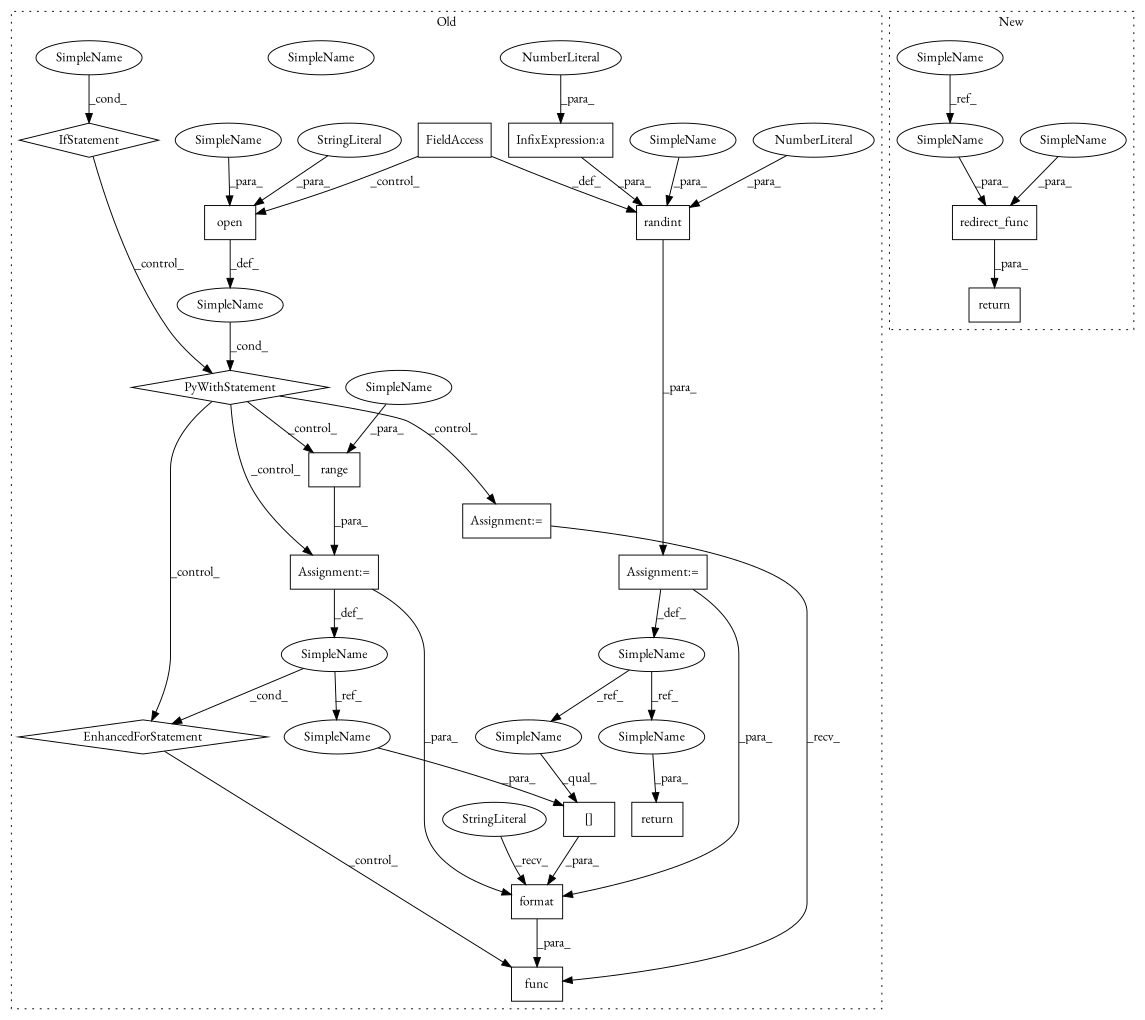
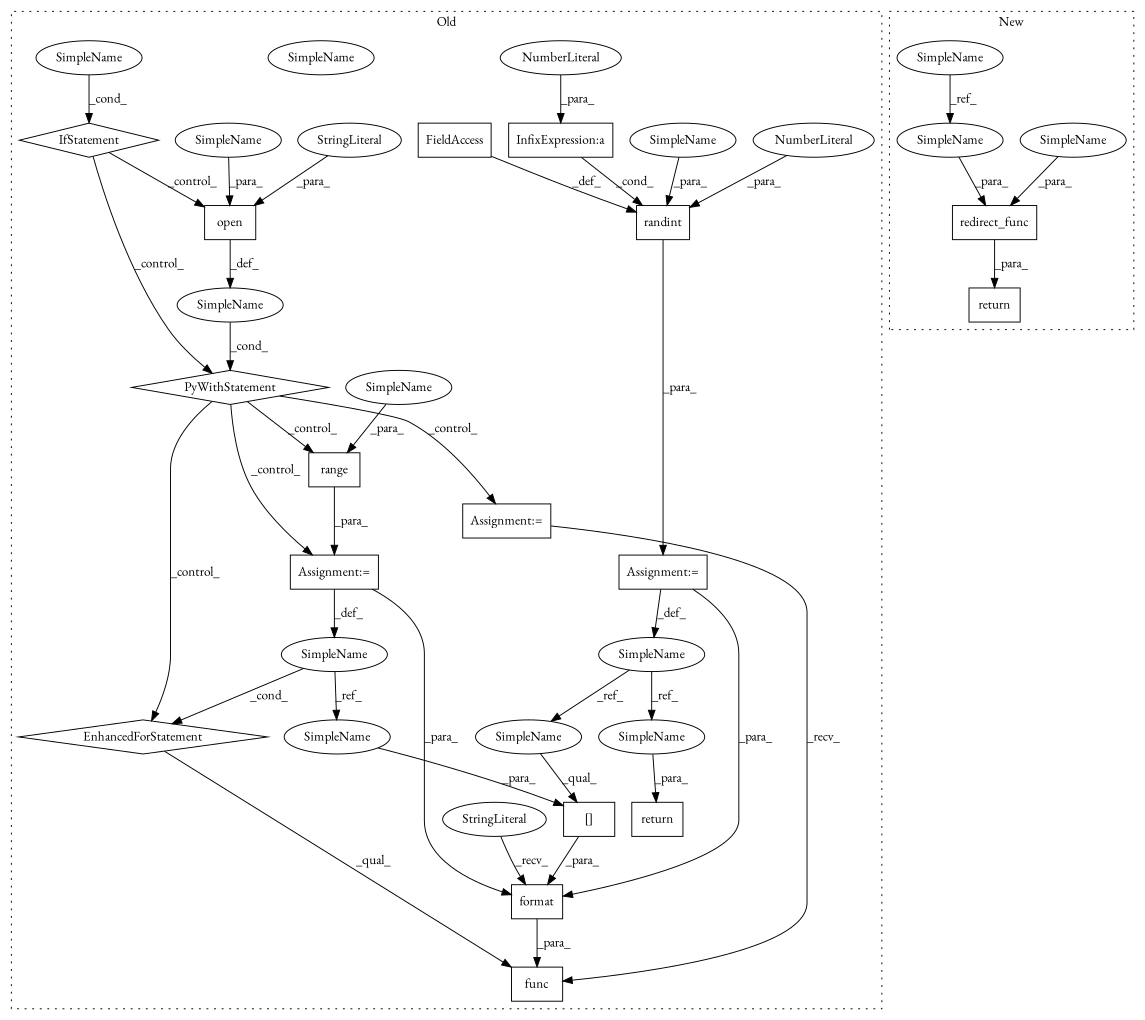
edge "InfixExpression:a" -> "randint": label "_para_" -> "_cond_"
edge "FieldAccess" -> "open": now "IfStatement" -> "open"
edge "EnhancedForStatement" -> "func": label "_control_" -> "_qual_"
